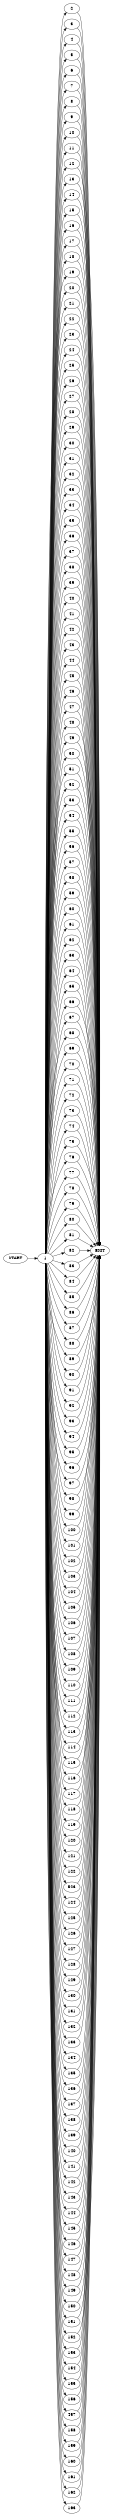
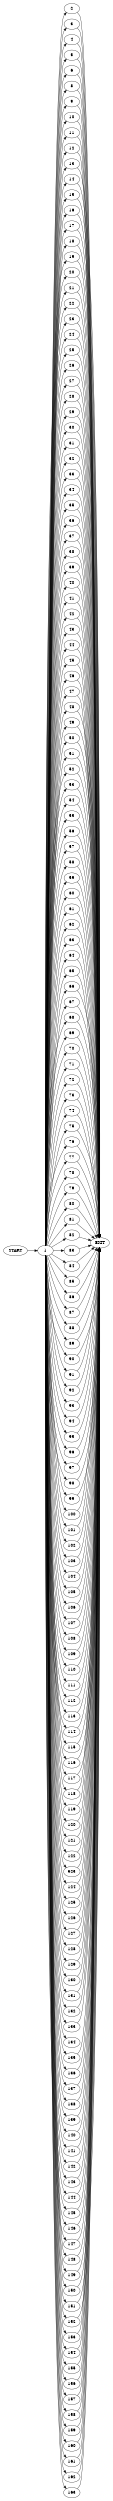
node "7": removed
node "457": label "457" -> "157"
